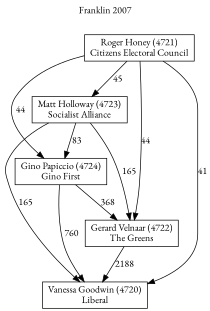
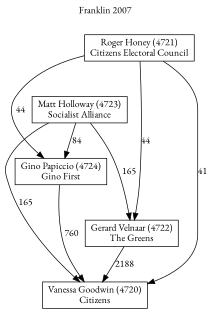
edge "Roger Honey (4721) Citizens Electoral Council" -> "Matt Holloway (4723) Socialist Alliance": removed, label "45"
edge "Matt Holloway (4723) Socialist Alliance" -> "Gino Papiccio (4724) Gino First": label "83" -> "84"
edge "Gino Papiccio (4724) Gino First" -> "Gerard Velnaar (4722) The Greens": removed, label "368"
node "Vanessa Goodwin (4720) Liberal": label "Vanessa Goodwin (4720) Liberal" -> "Vanessa Goodwin (4720) Citizens"
